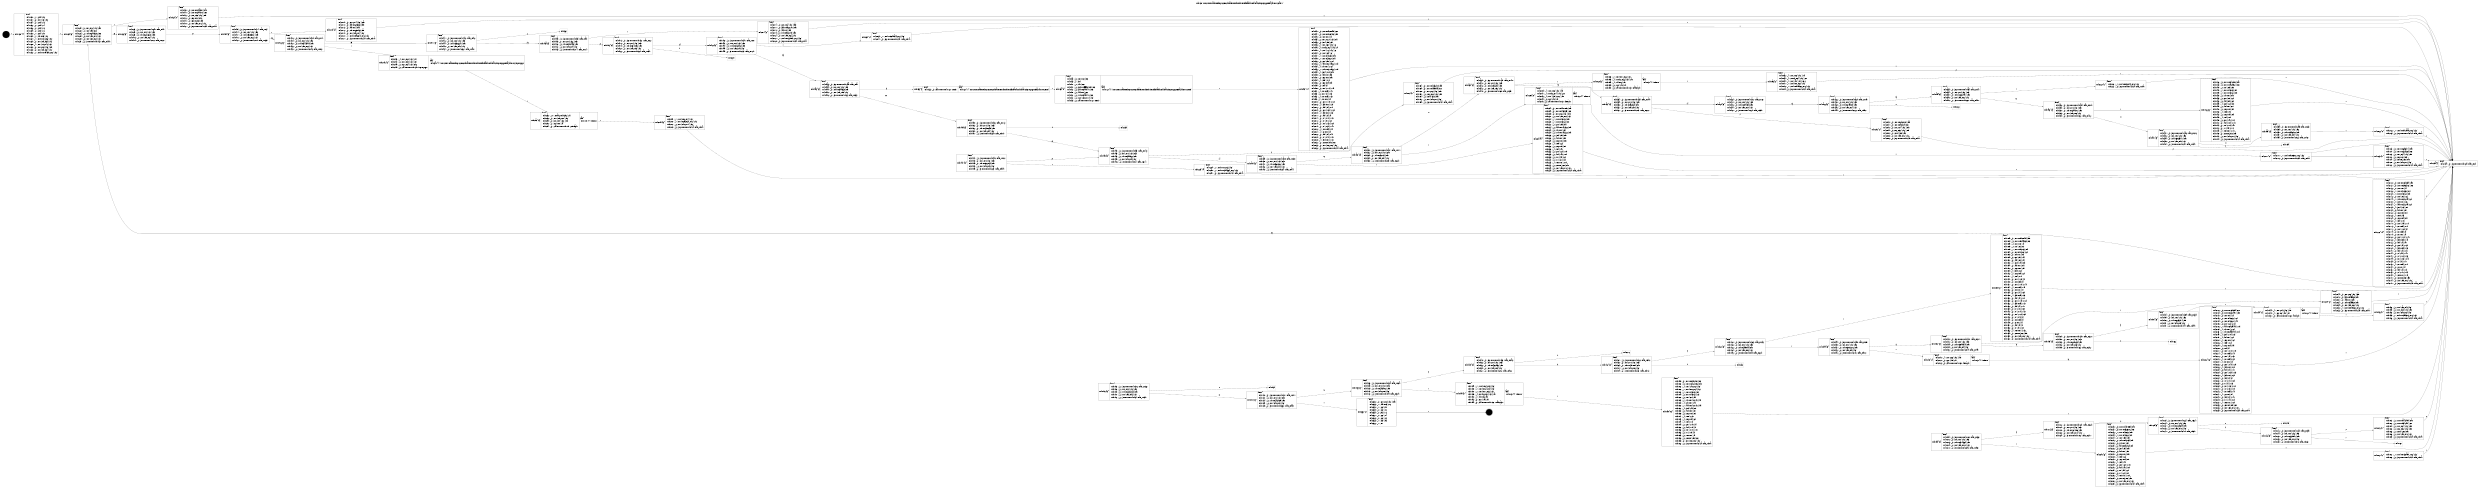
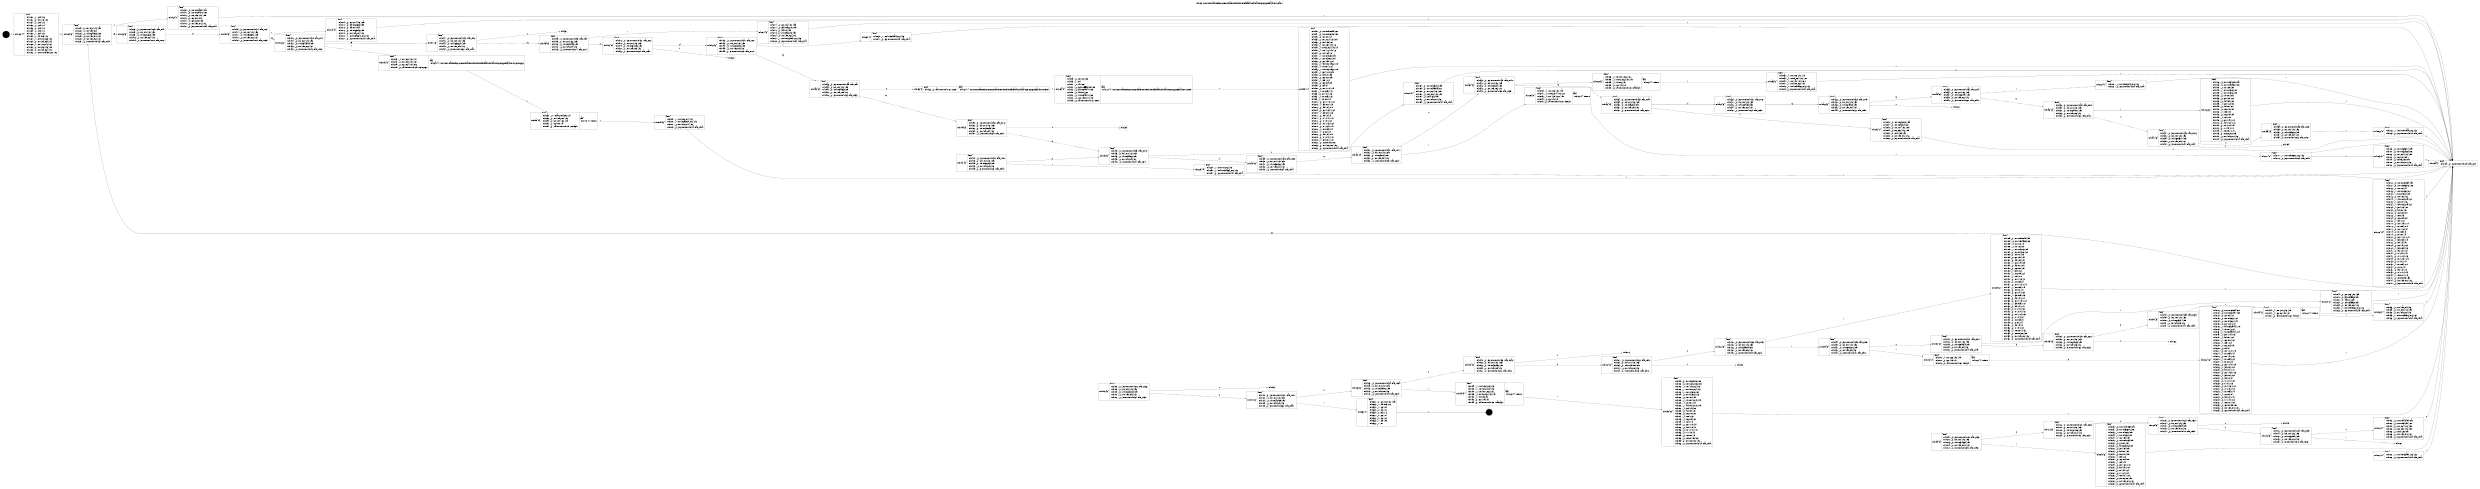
node "0x4022f4 [94]": removed
